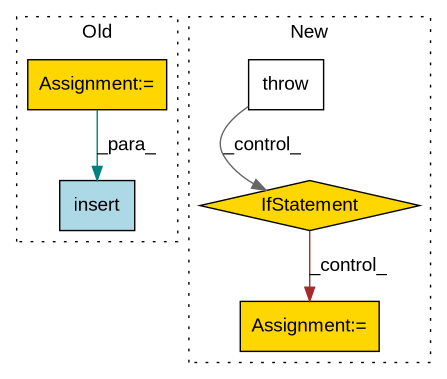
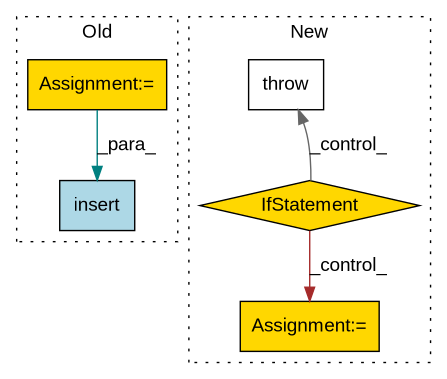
edge "throw" -> "IfStatement": reversed
